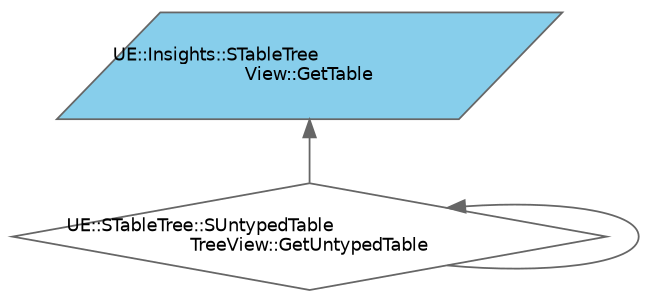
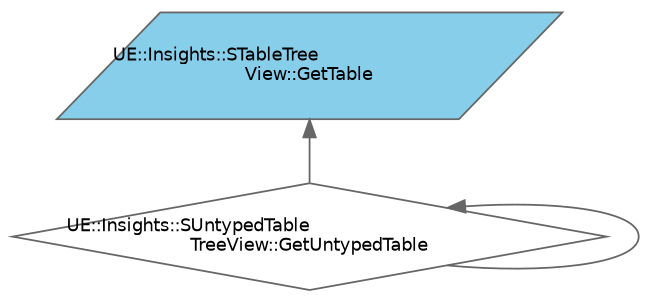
node "UE::STableTree::SUntypedTable TreeView::GetUntypedTable": label "UE::STableTree::SUntypedTable TreeView::GetUntypedTable" -> "UE::Insights::SUntypedTable TreeView::GetUntypedTable"
